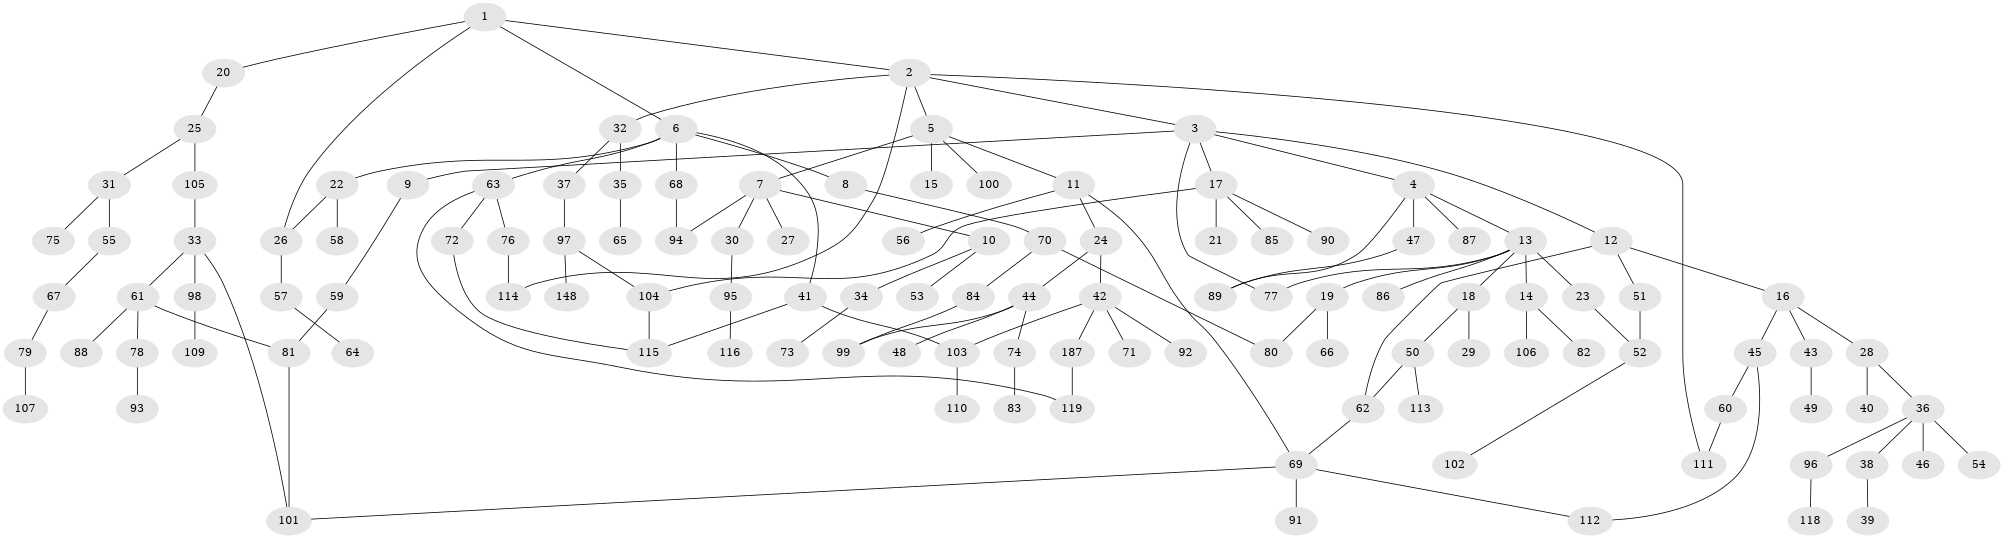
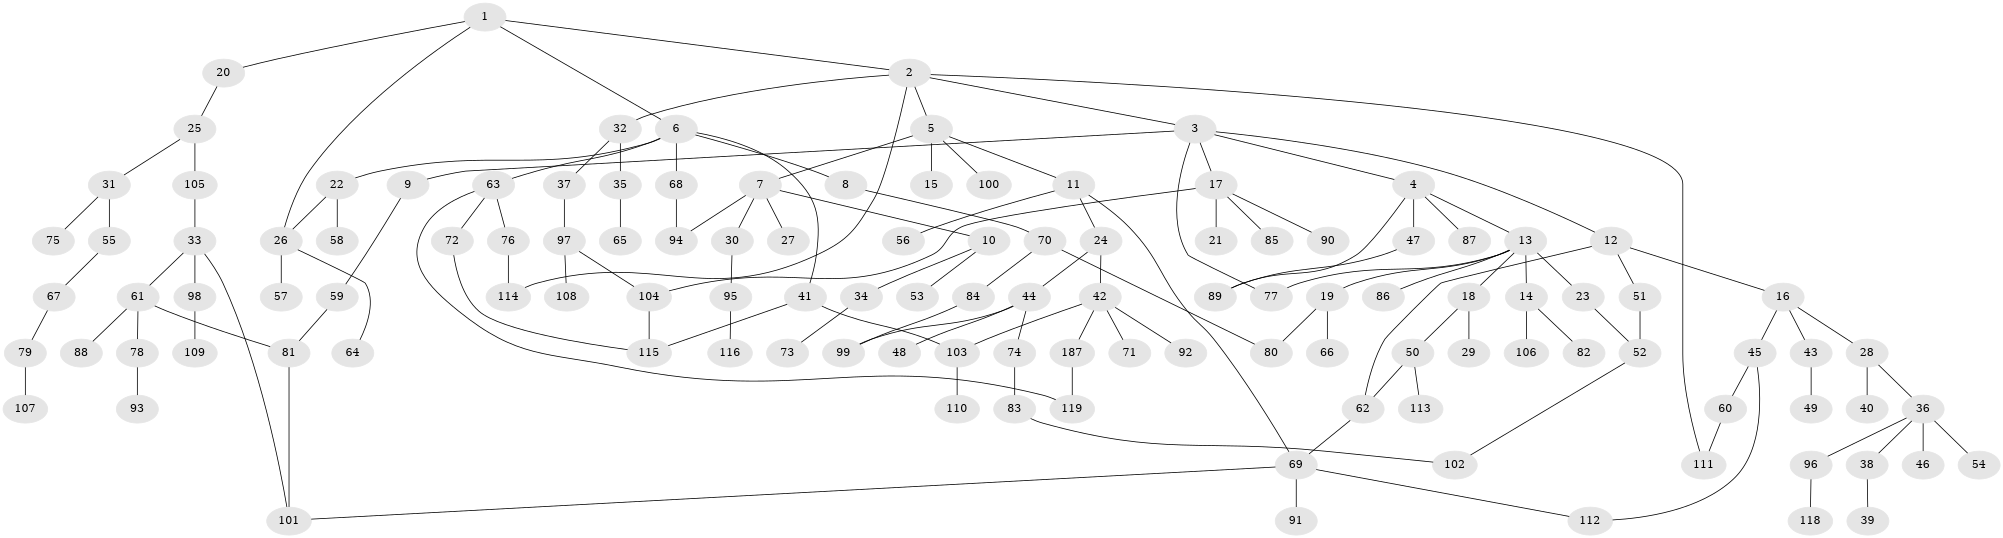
node "148": label "148" -> "108"
edge "57" -- "64": now "26" -- "64"
edge "83" -- "102": added
